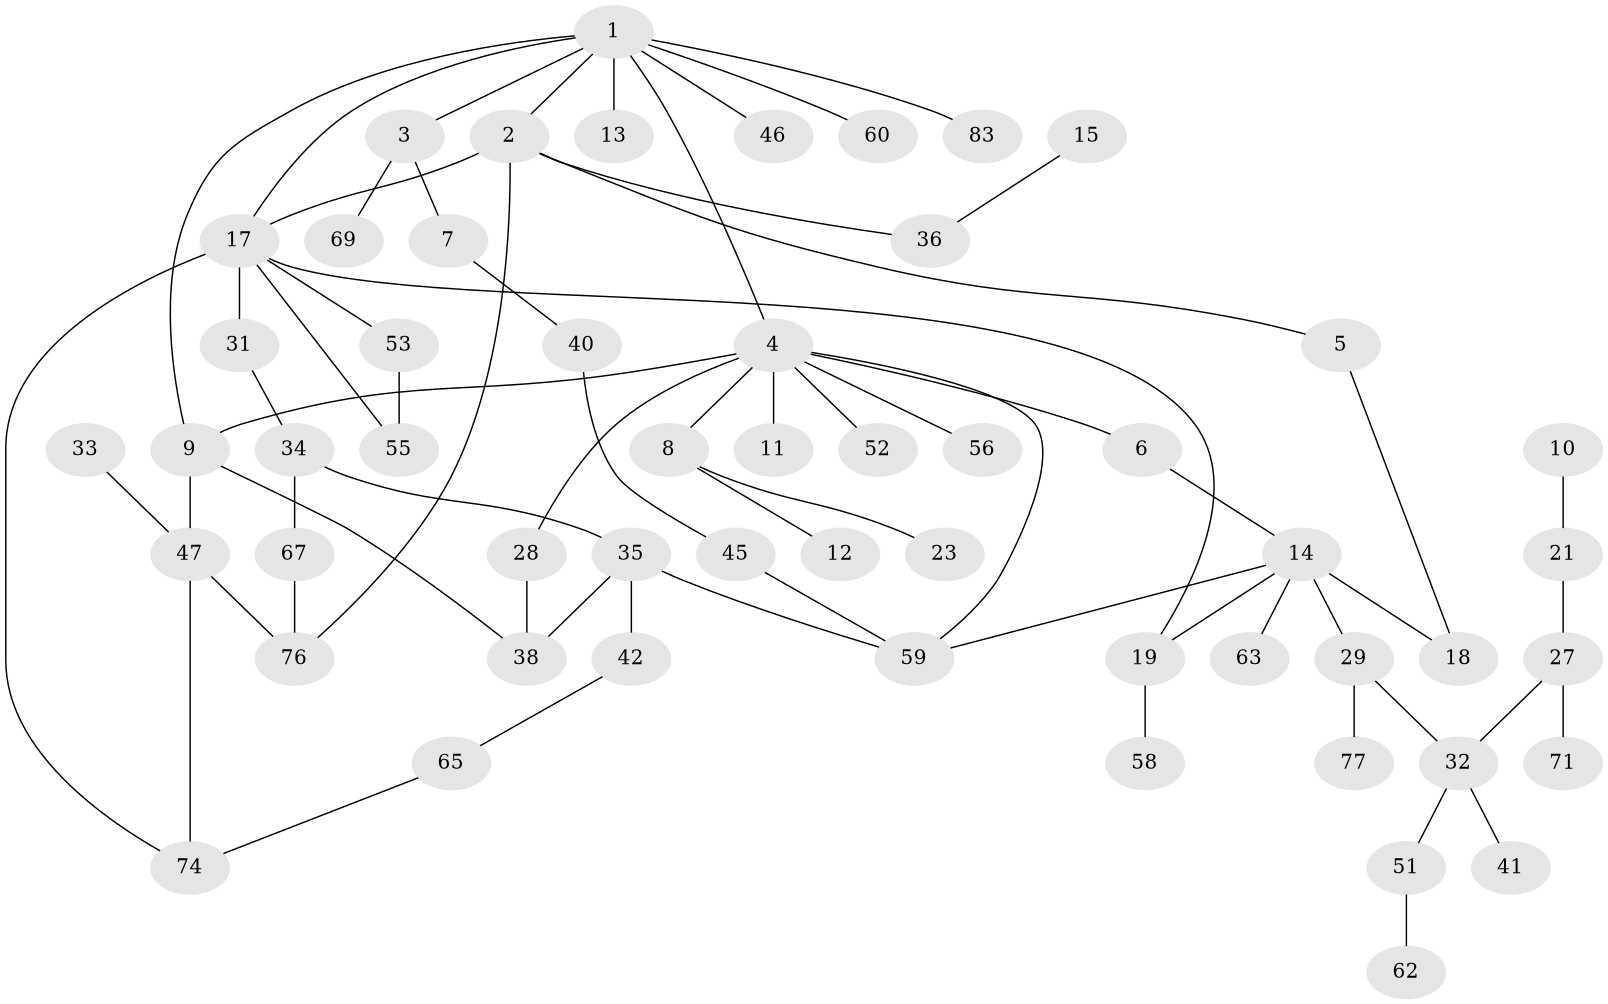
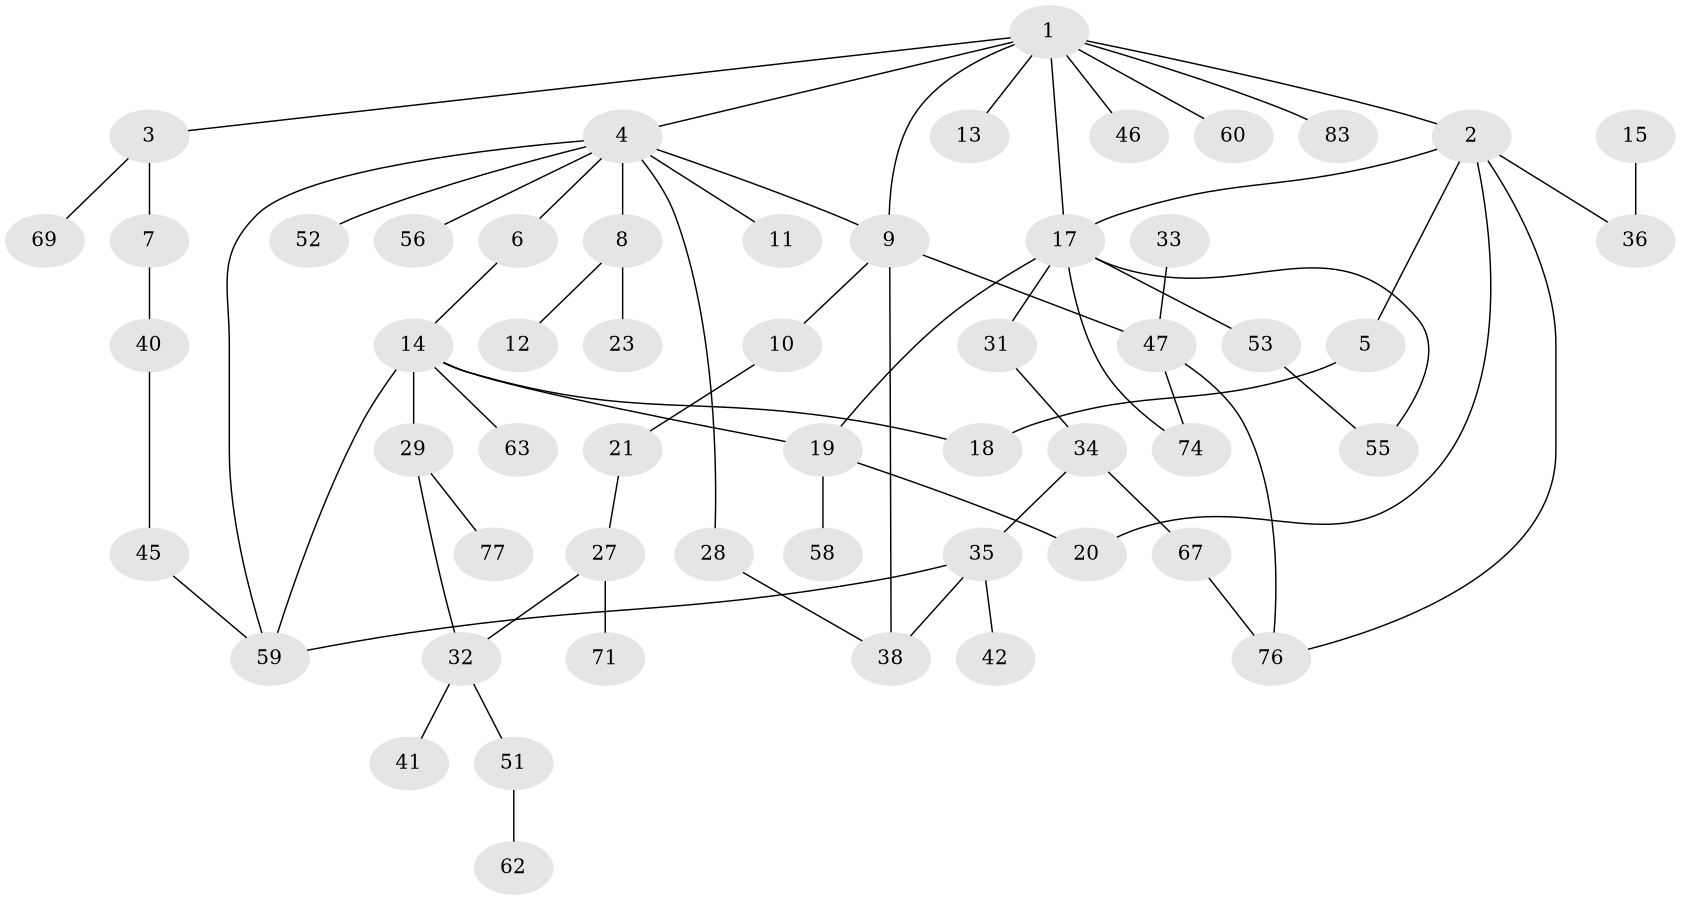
edge "9" -- "10": added
node "20": added
node "65": removed
